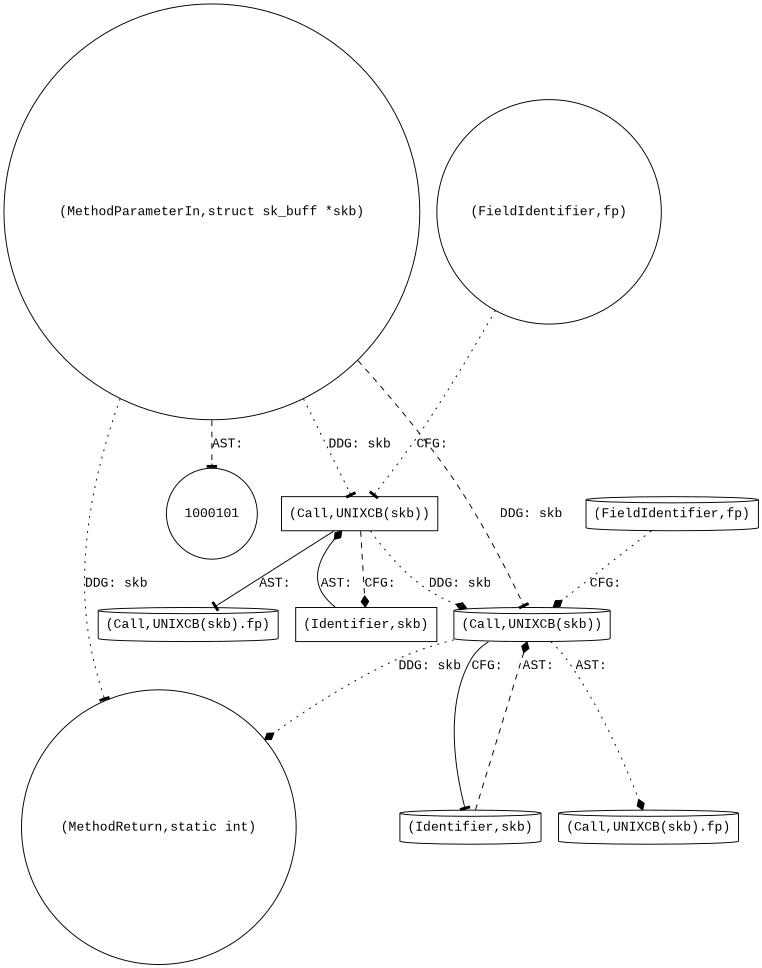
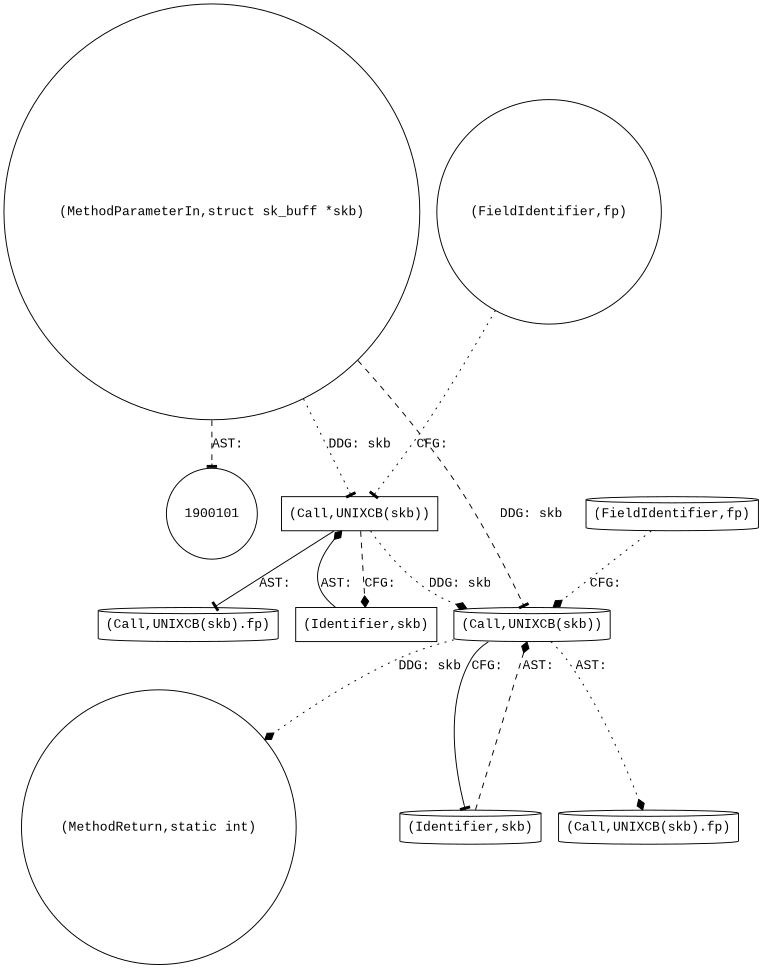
node "1000101": label "1000101" -> "1900101"
edge "(MethodParameterIn,struct sk_buff *skb)" -> "(MethodReturn,static int)": removed, label "DDG: skb"
